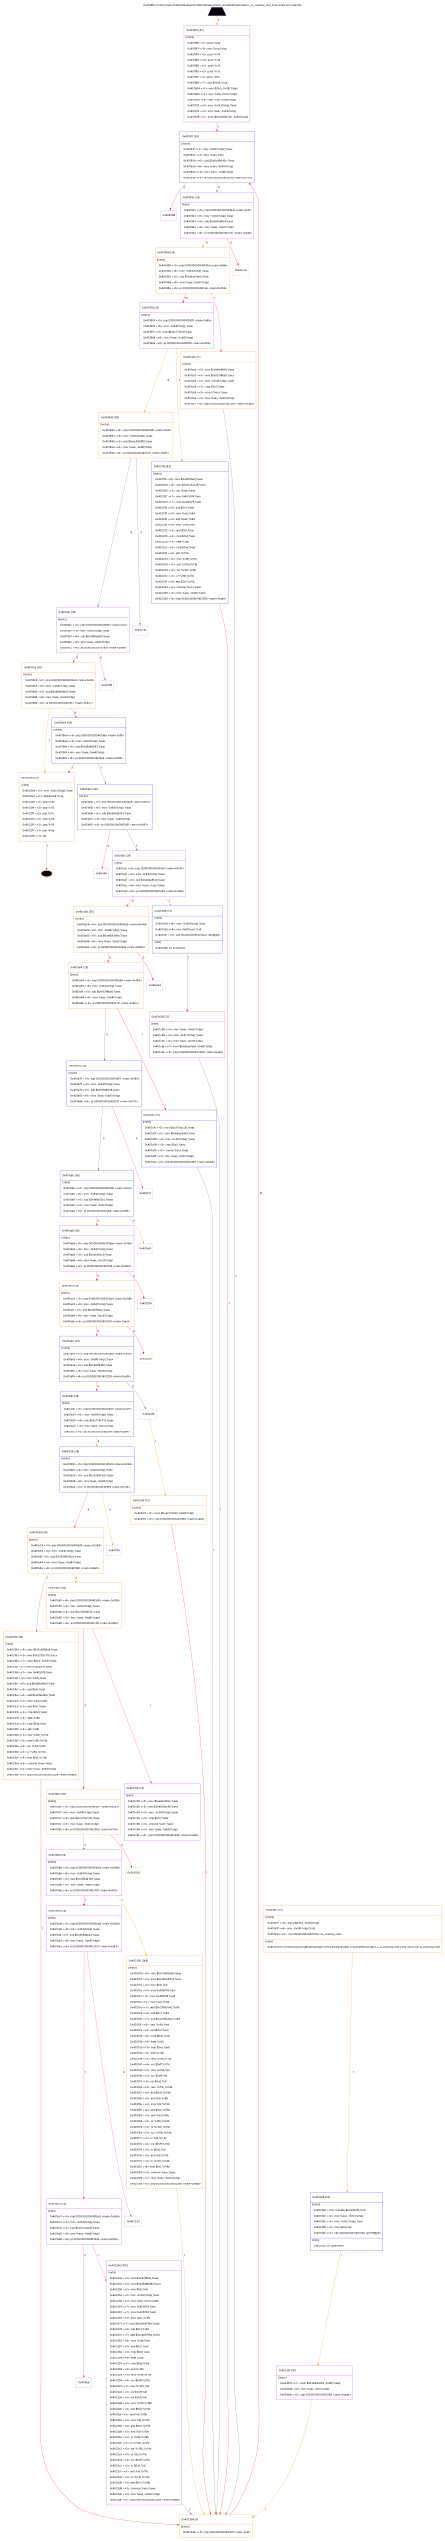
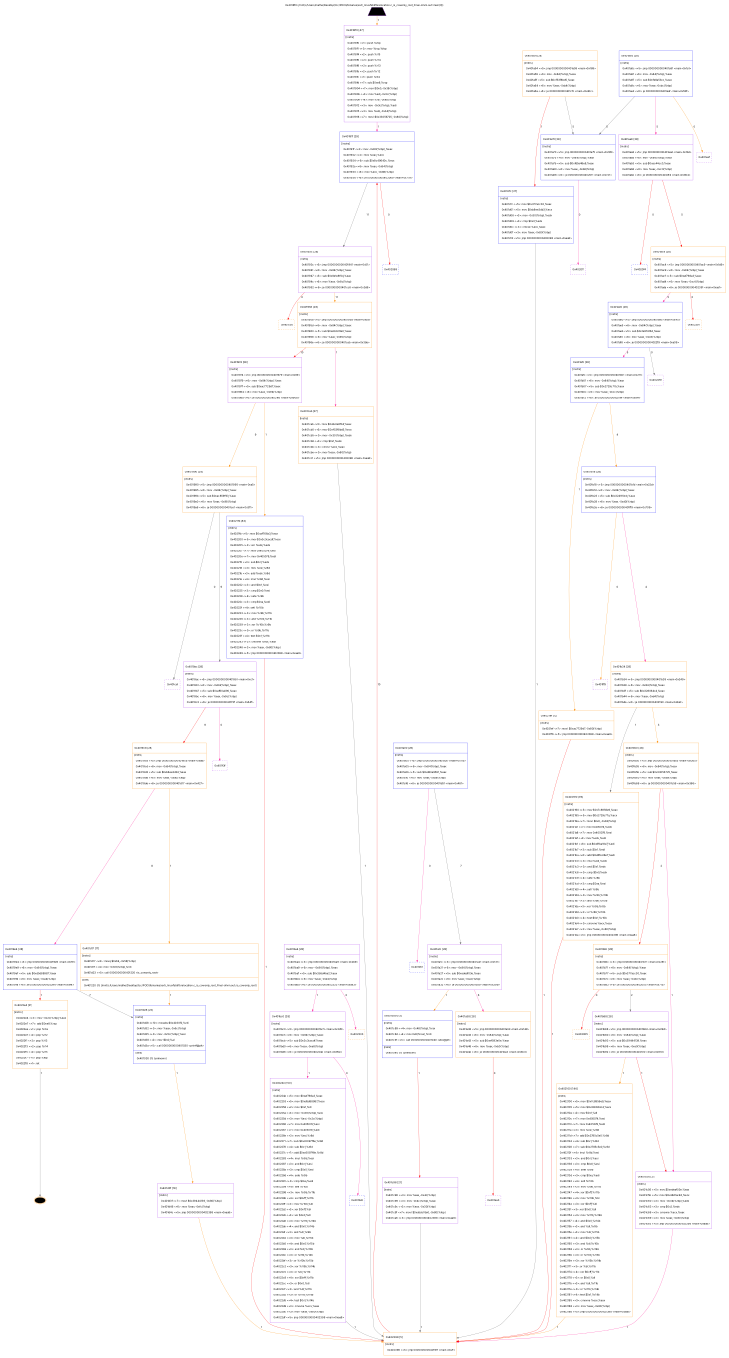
edge "0x4019c8 [28]" -> "0x4022e4 [21]": now "0x4019c8 [28]" -> "0x401d17 [17]"
edge "0x4019e4 [28]" -> "0x401a00 [28]": now "0x4019e4 [28]" -> "0x401d28 [23]"
edge "0x401a38 [28]" -> "0x401a54 [28]": removed, label "6"
edge "0x401a70 [28]" -> "0x401a8c [28]": reversed
edge "0x401c56 [27]" -> "0x402398 [5]": added, label "1"
edge "0x4022f9" -> "0x4021ef [12]": now "0x401afc [28]" -> "0x4021ef [12]"
edge "0x401b88 [28]" -> "0x401ba4 [28]": now "0x401b88 [28]" -> "0x401c56 [27]"
node "0x402333": color purple -> darkorange
